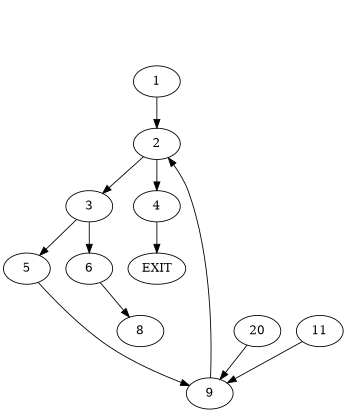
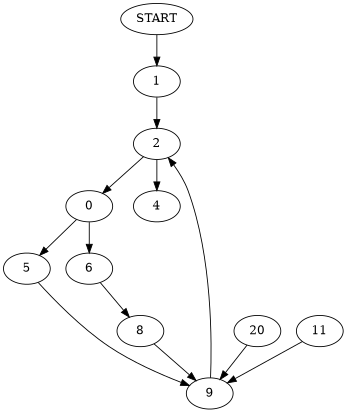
node "START": added
node "3": label "3" -> "0"
node "EXIT": removed
edge "8" -> "9": added
